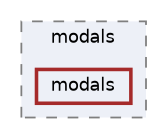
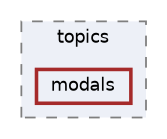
cluster "modals": label "modals" -> "topics"
